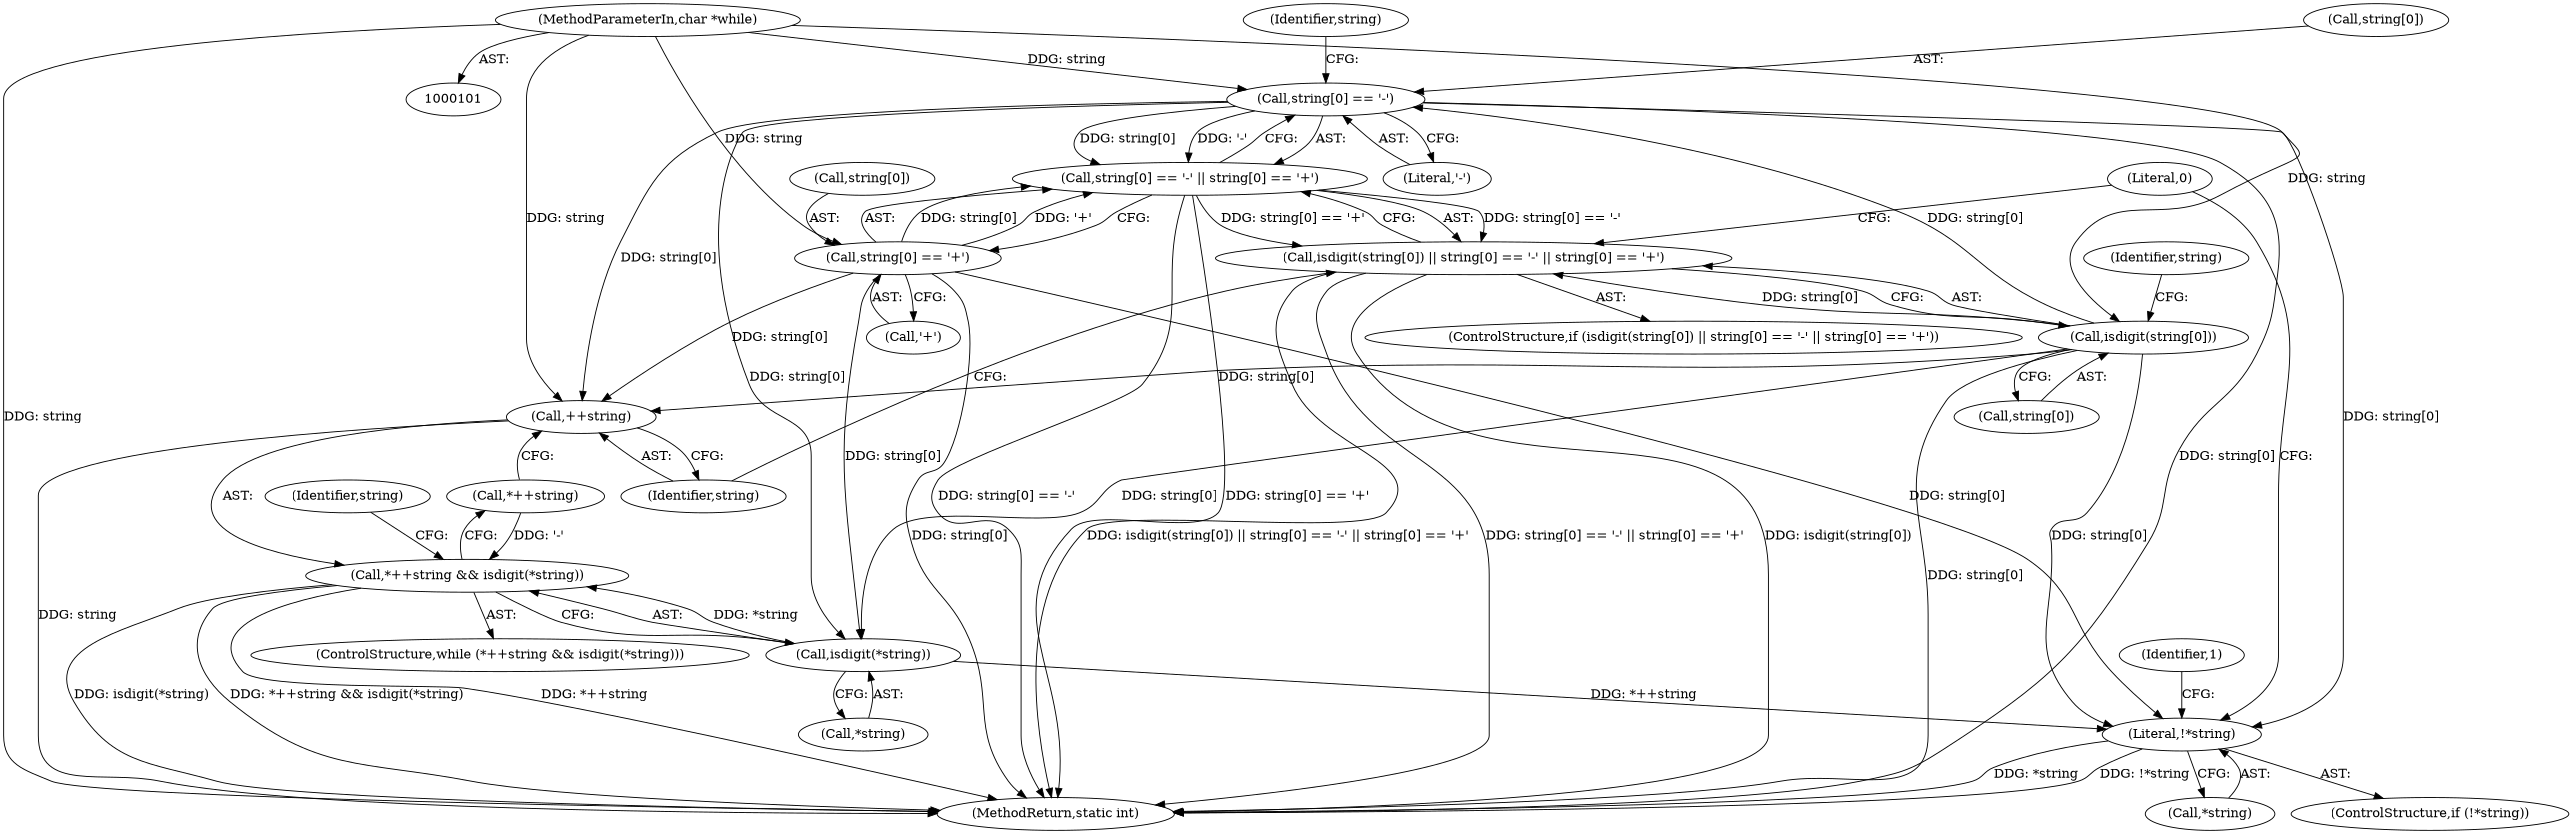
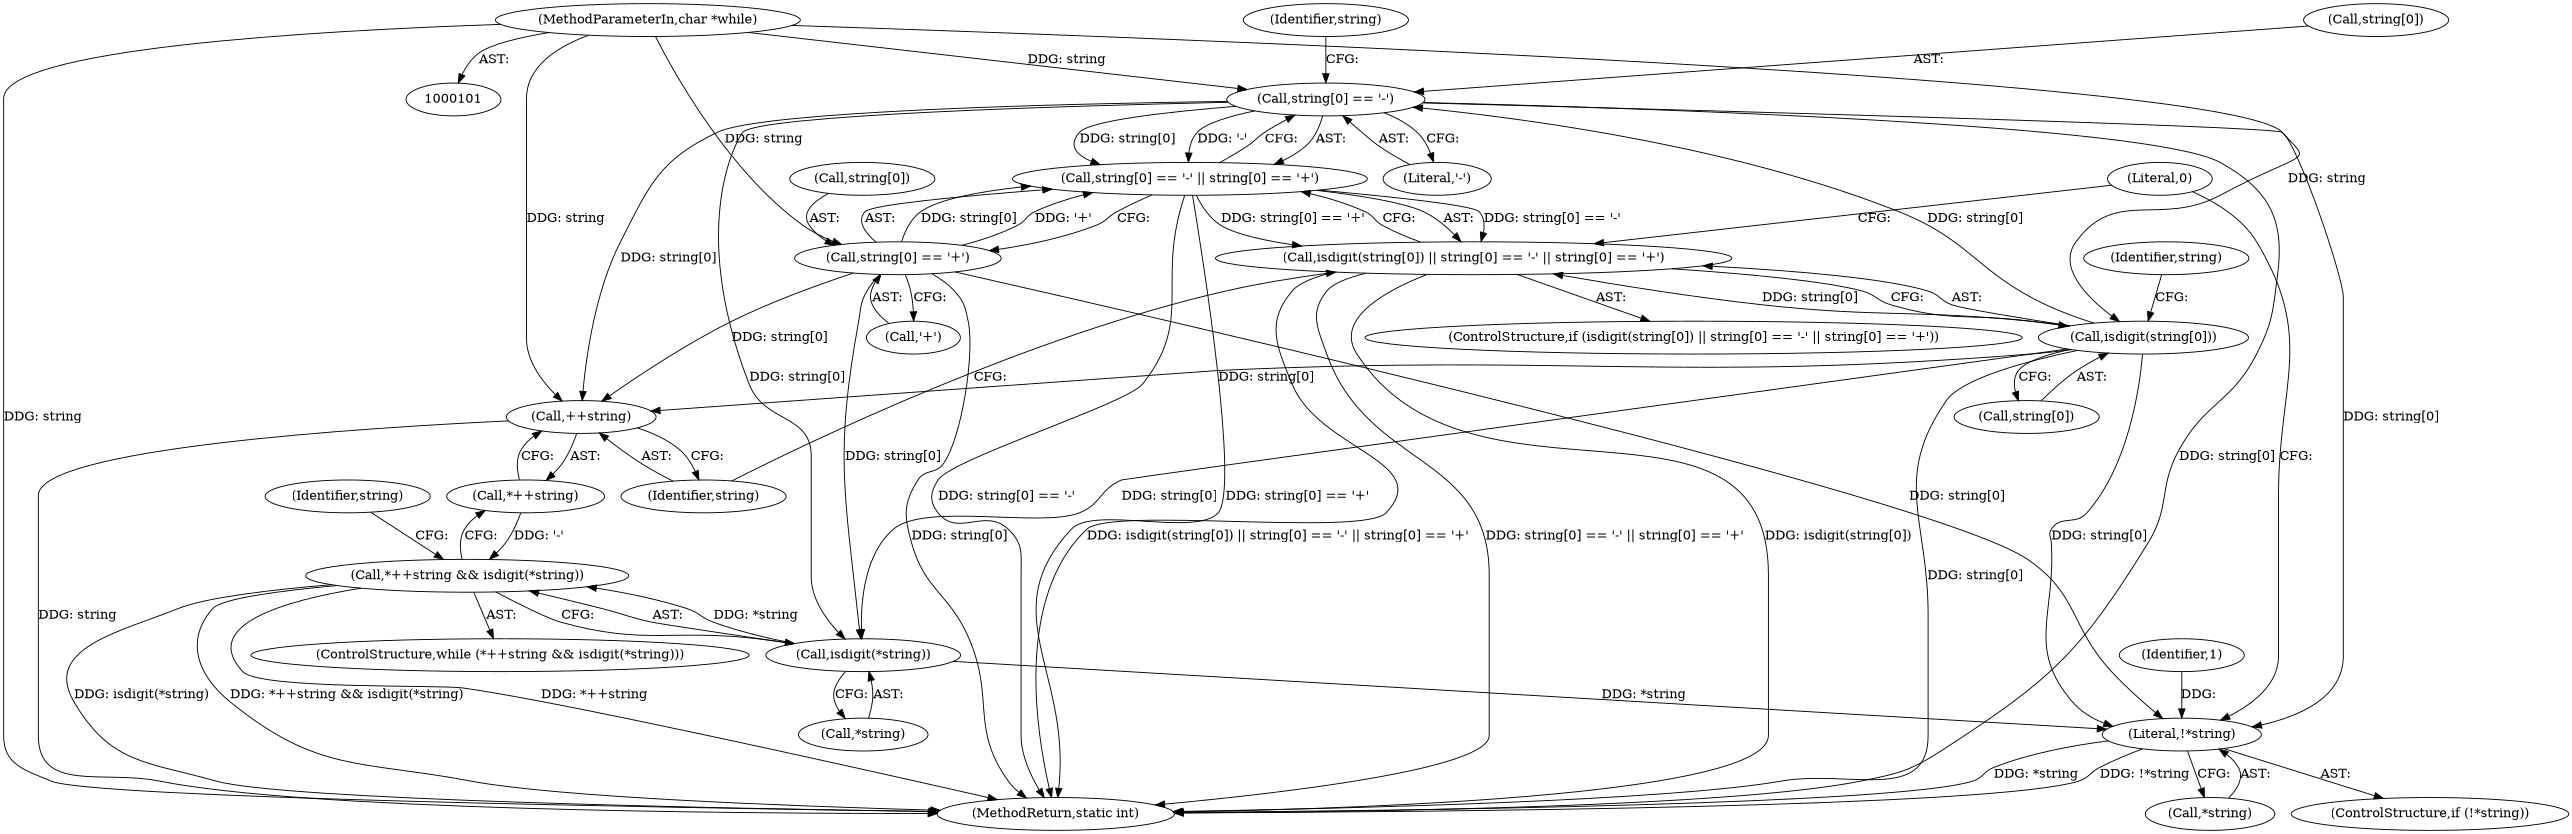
edge "(Call,++string)" -> "(Call,*++string && isdigit(*string))": now "(Call,++string)" -> "(Call,*++string)"
edge "(Call,isdigit(*string))" -> "(Literal,!*string)": label "DDG: *++string" -> "DDG: *string"
edge "(Identifier,1)" -> "(Literal,!*string)": label "CFG: " -> "DDG: "
